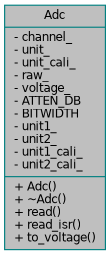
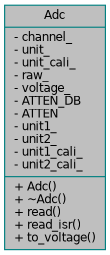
node "Adc": text "- BITWIDTH" -> "- ATTEN"
